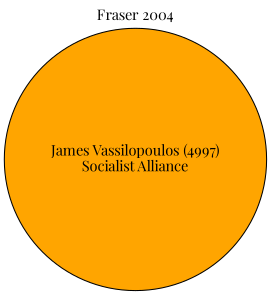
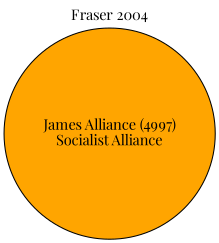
node "James Vassilopoulos (4997) Socialist Alliance": label "James Vassilopoulos (4997) Socialist Alliance" -> "James Alliance (4997) Socialist Alliance"
